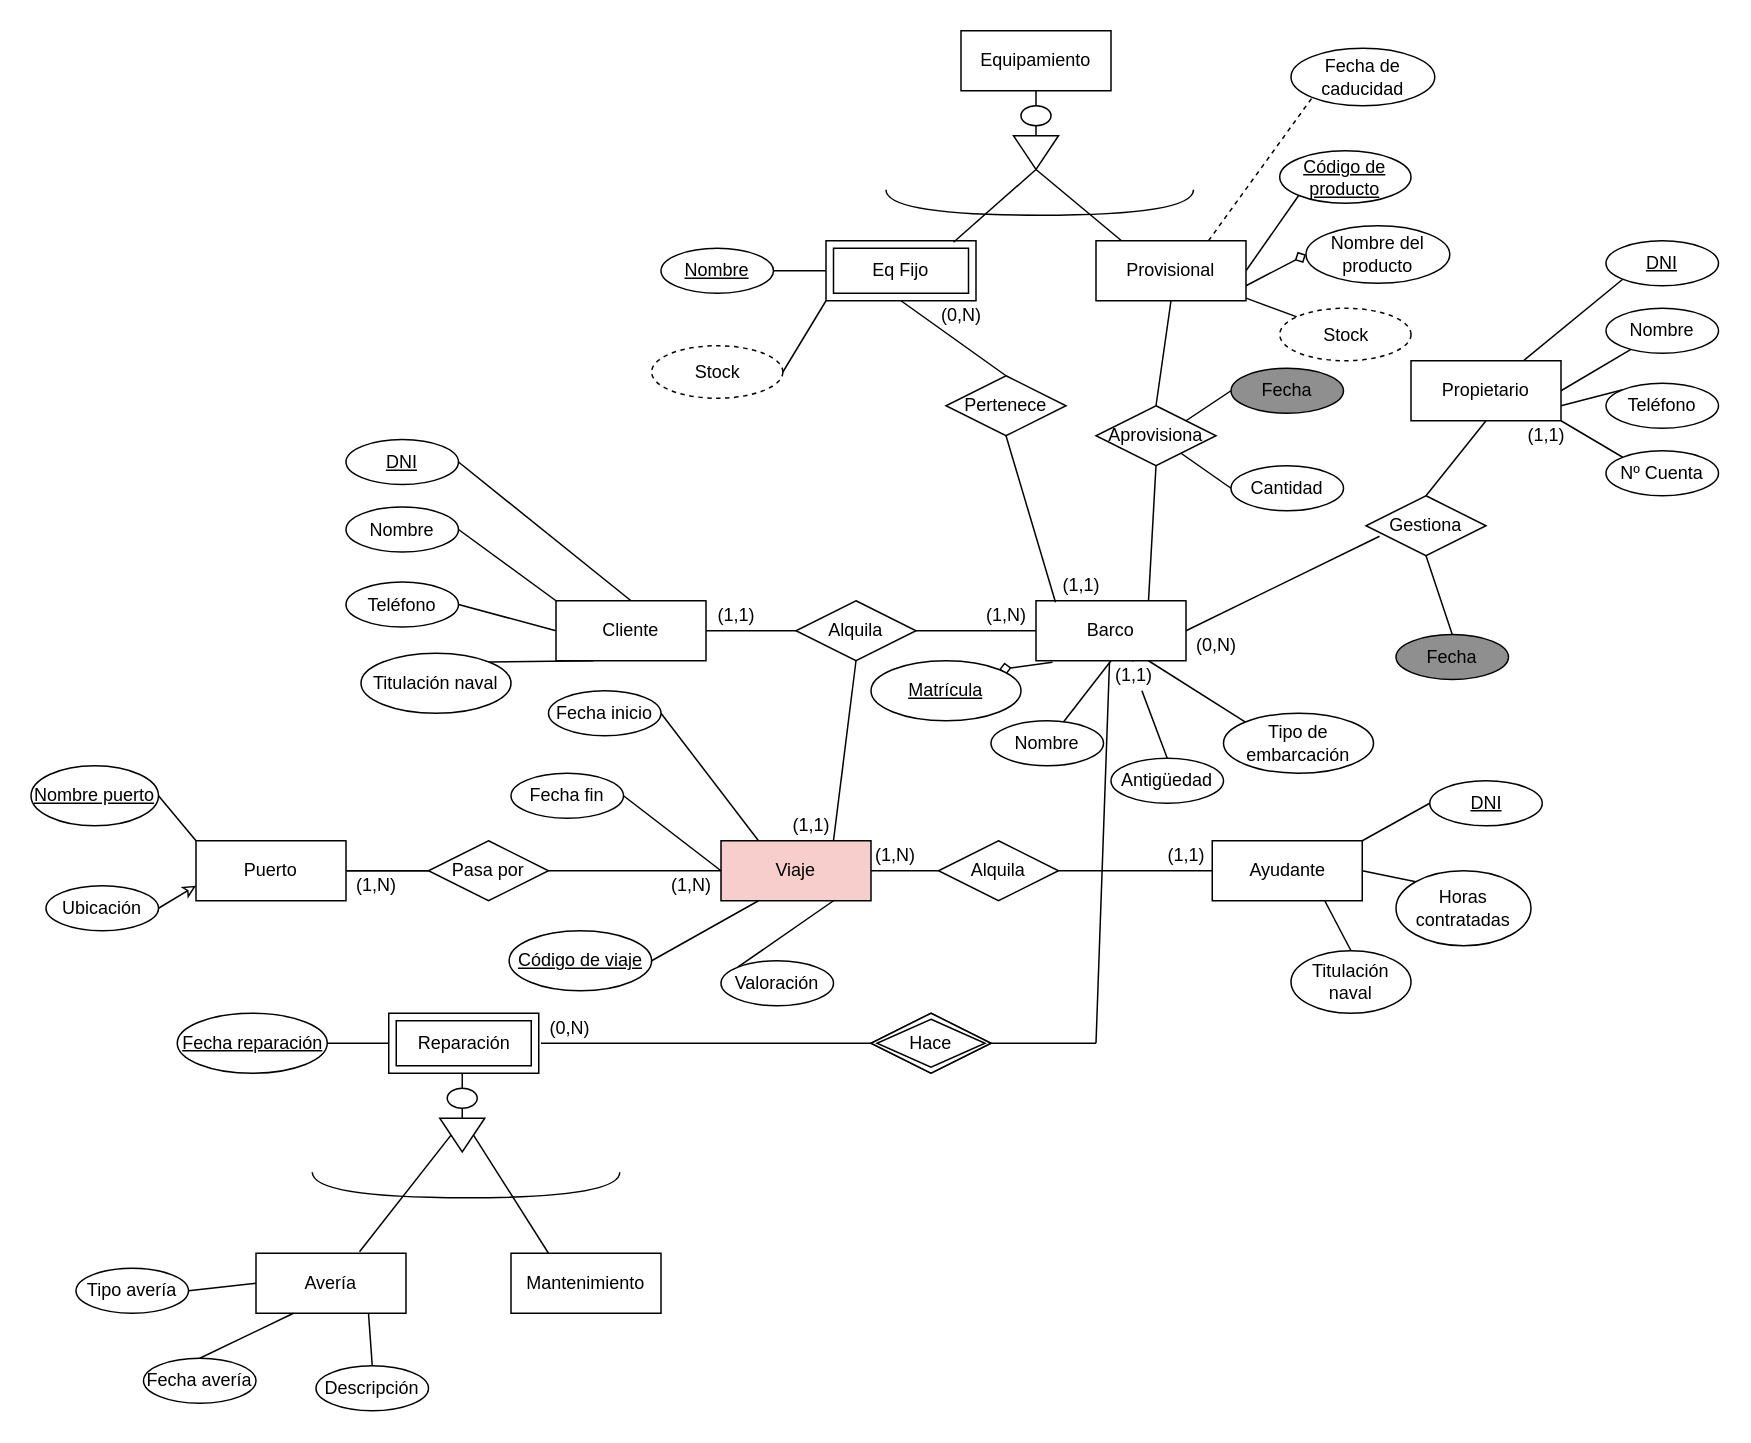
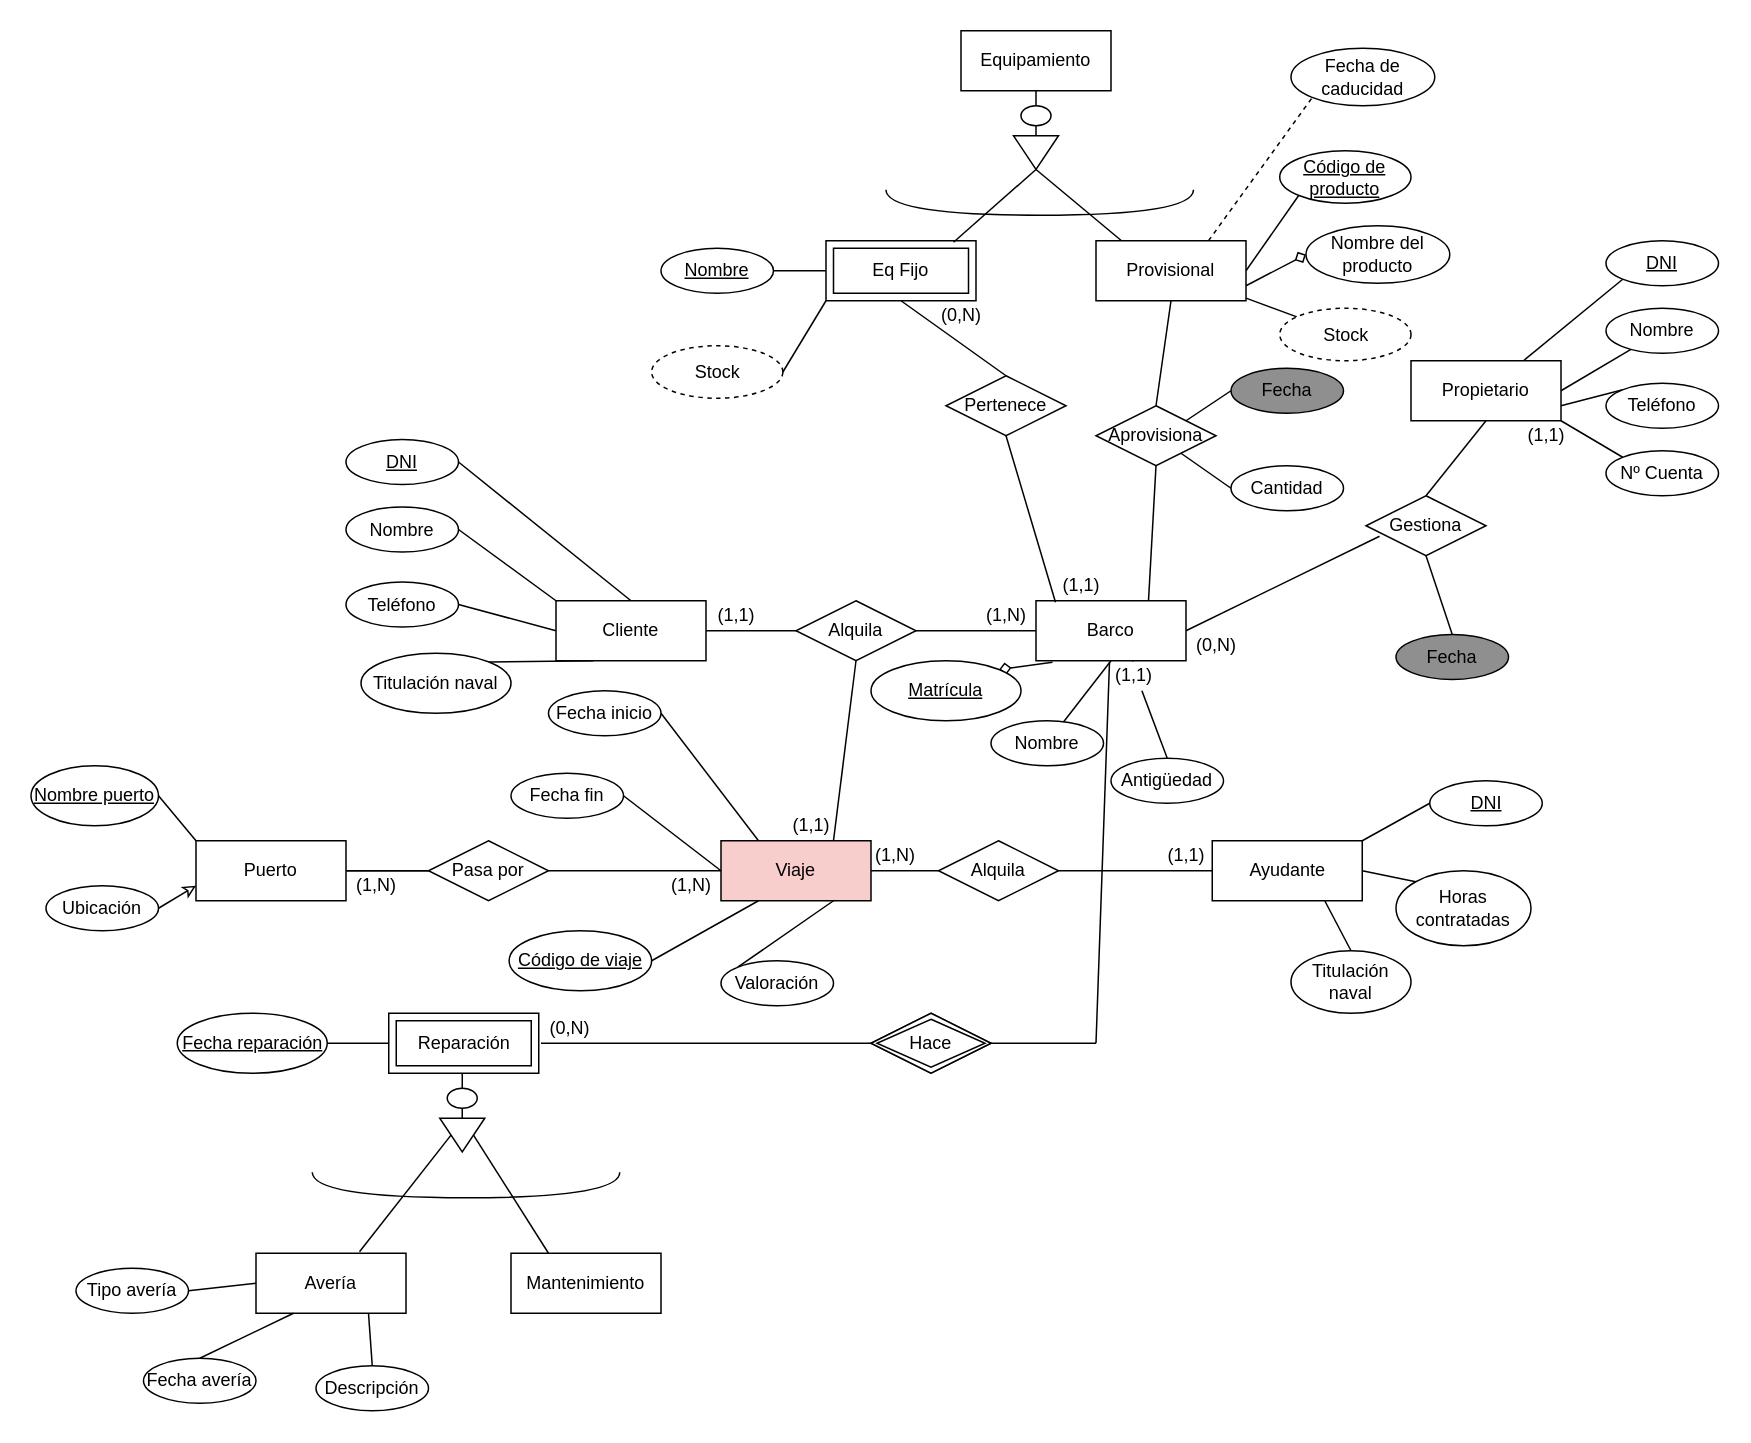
edge "Barco" -- "Tipo de embarcación": removed
node "Tipo de embarcación": removed
